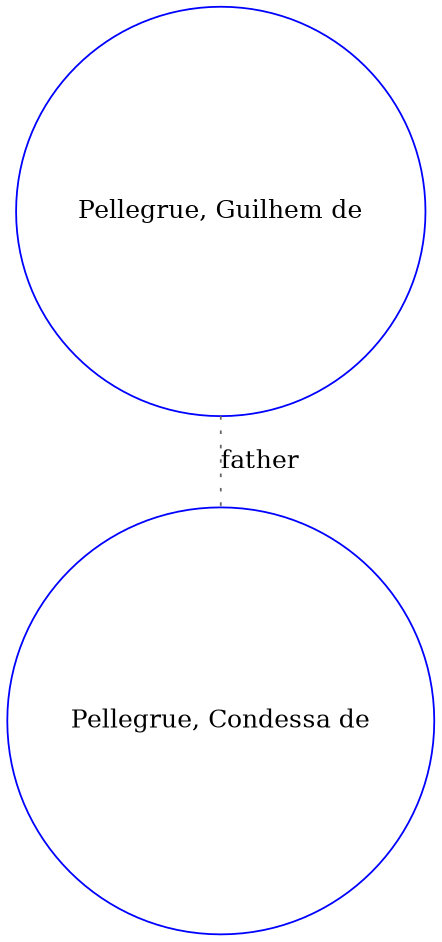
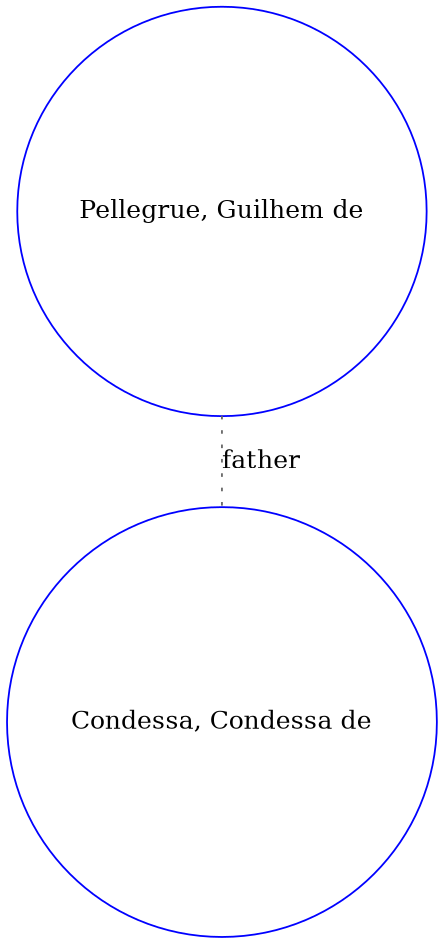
node "Pellegrue, Condessa de": label "Pellegrue, Condessa de" -> "Condessa, Condessa de"
